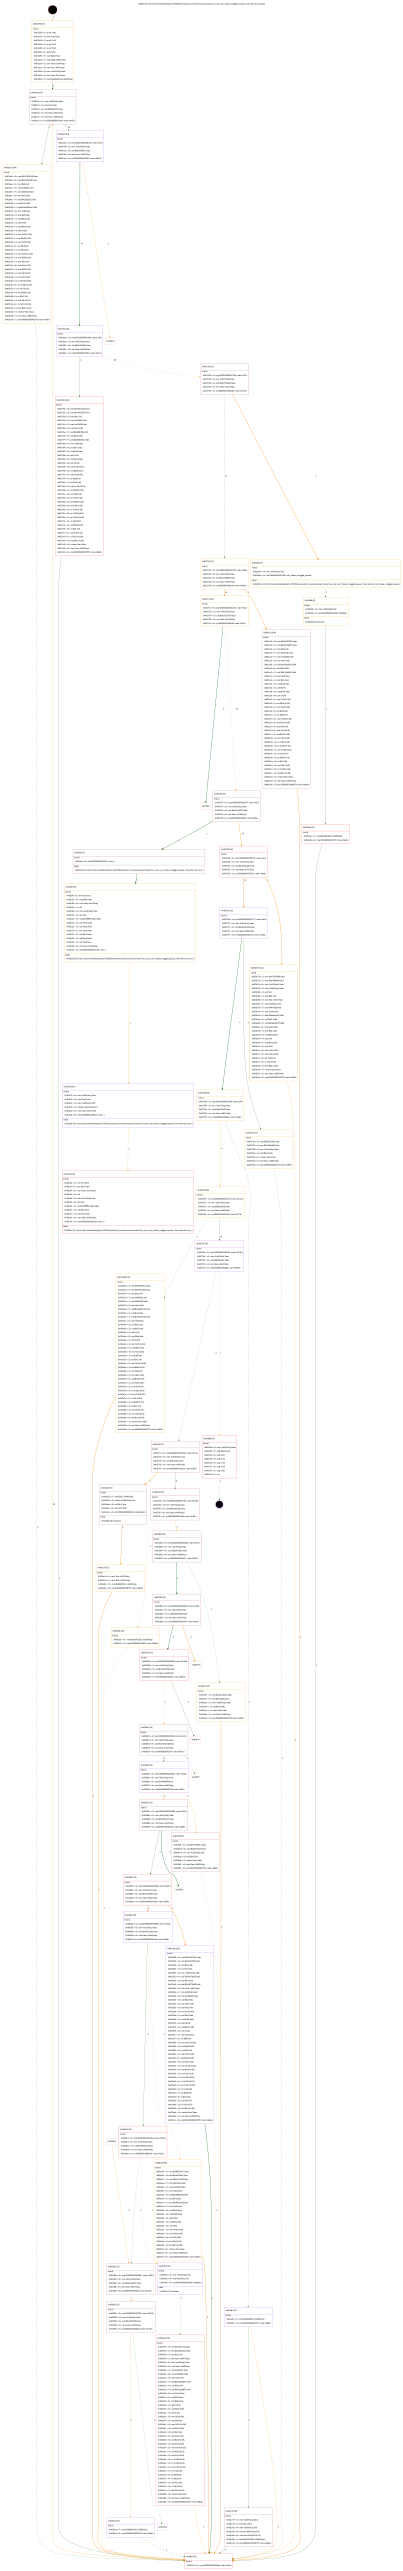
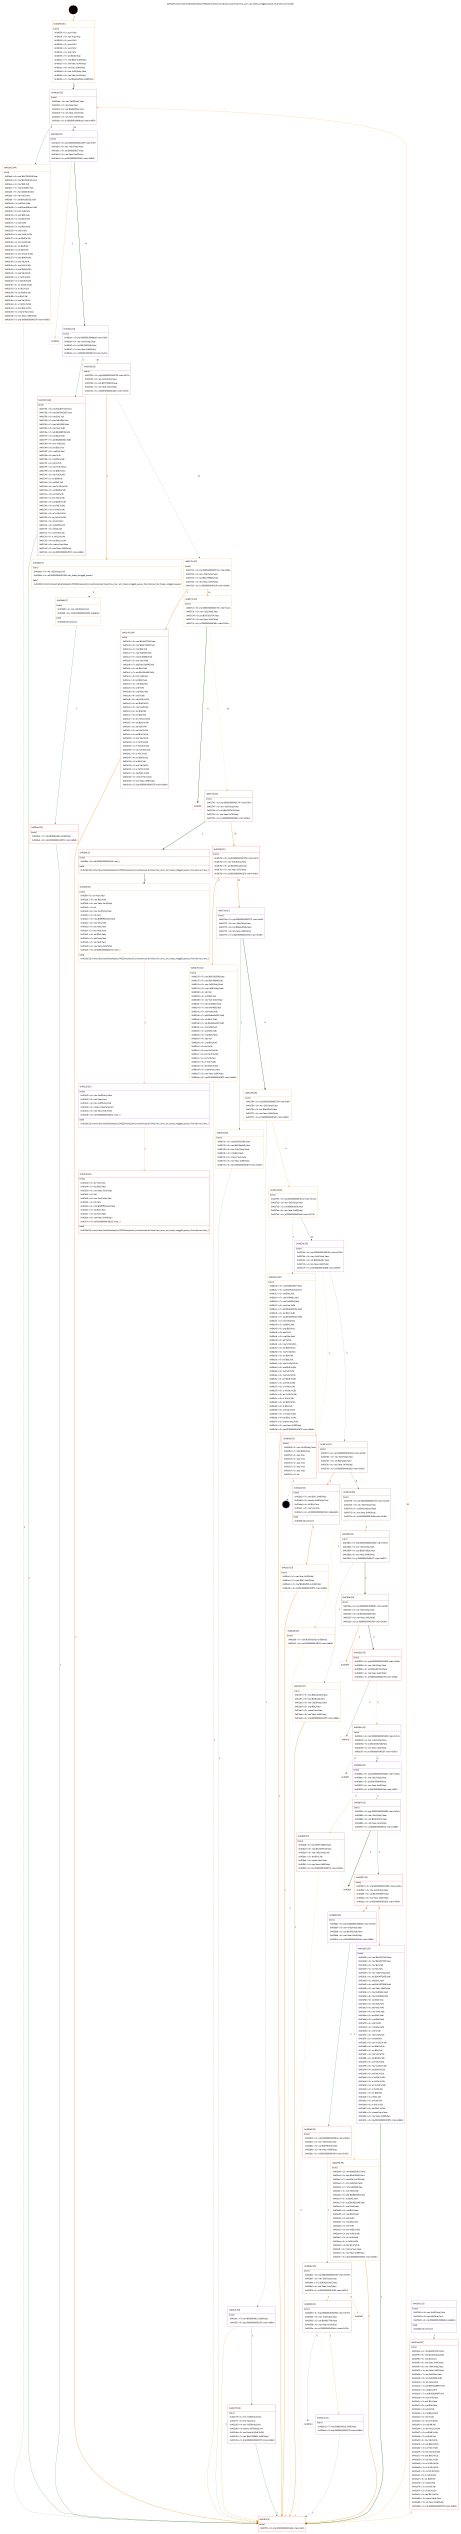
edge "0x401df0" -> "0x4018e2 [25]": reversed
edge "0x4018c9 [25]" -> "0x4019e1 [13]": removed, label "1"
